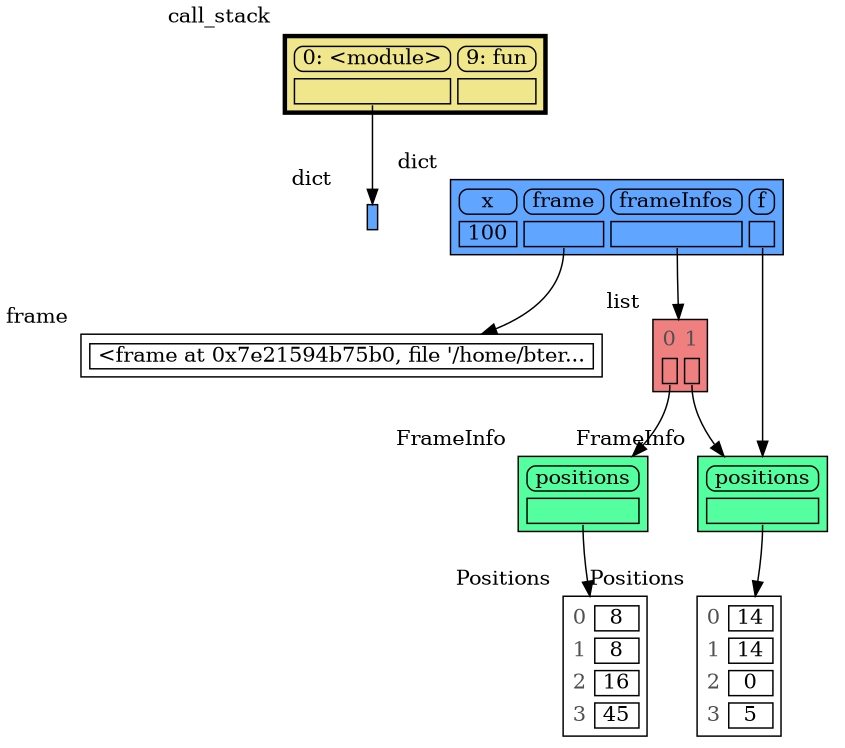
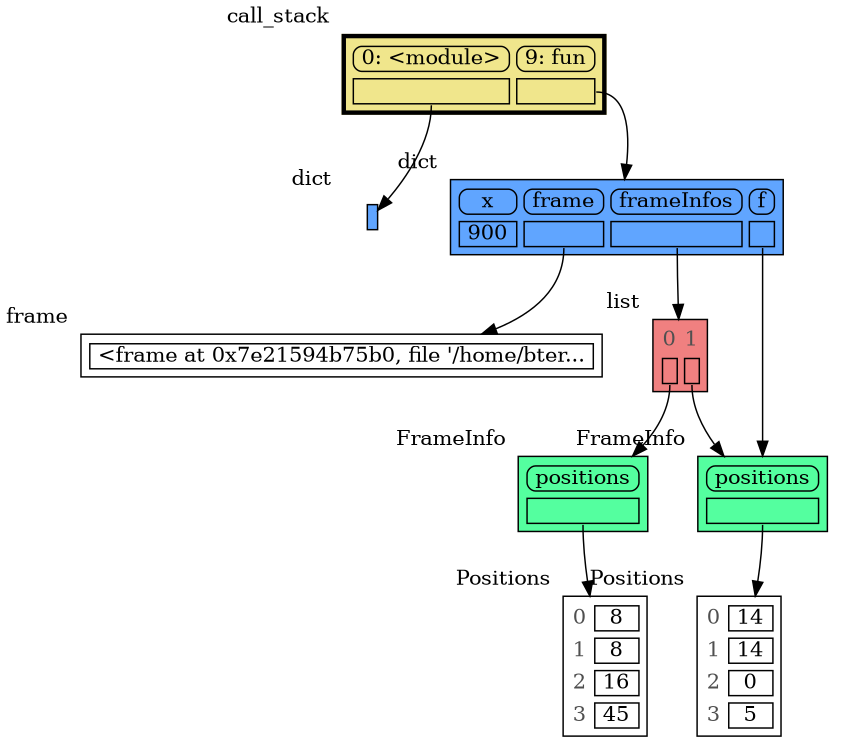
edge "0: <module>" -> "x": added
node "x": text "100" -> "900"
